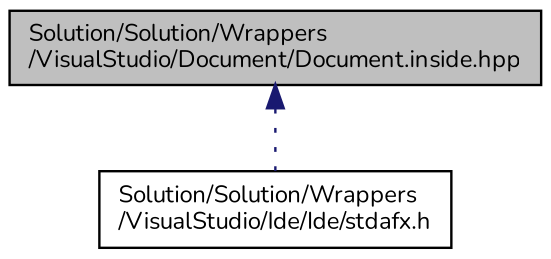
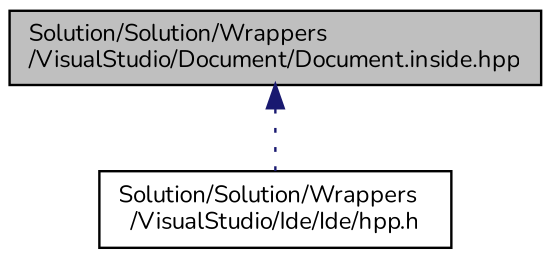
node "Solution/Solution/Wrappers /VisualStudio/Ide/Ide/stdafx.h": label "Solution/Solution/Wrappers /VisualStudio/Ide/Ide/stdafx.h" -> "Solution/Solution/Wrappers /VisualStudio/Ide/Ide/hpp.h"
